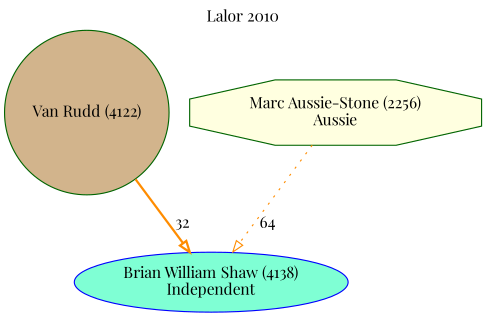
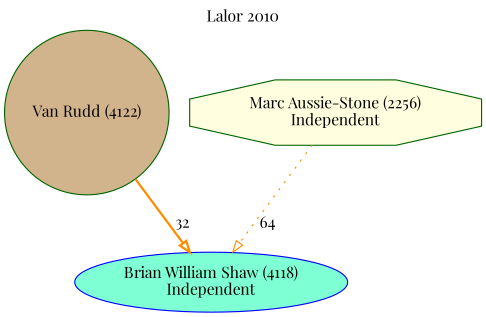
node "Marc Aussie-Stone (2256) Aussie": label "Marc Aussie-Stone (2256) Aussie" -> "Marc Aussie-Stone (2256) Independent"
node "Brian William Shaw (4138) Independent": label "Brian William Shaw (4138) Independent" -> "Brian William Shaw (4118) Independent"
